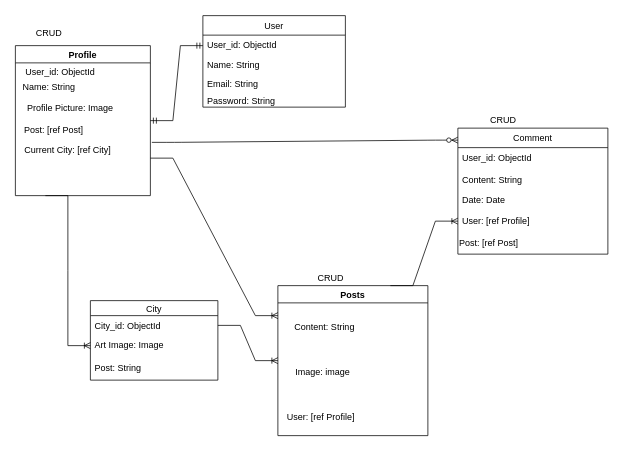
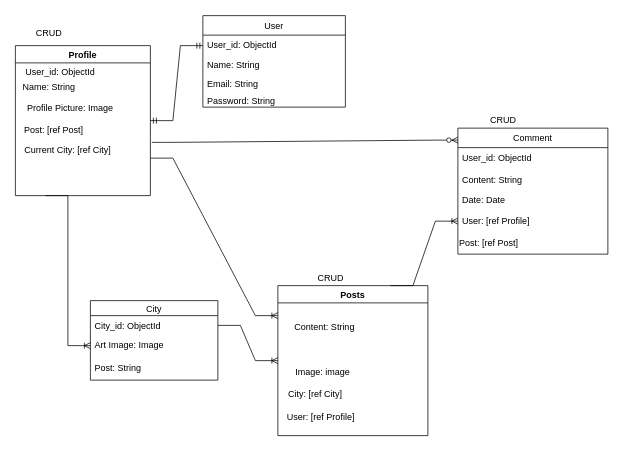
node "City: [ref City]": added
